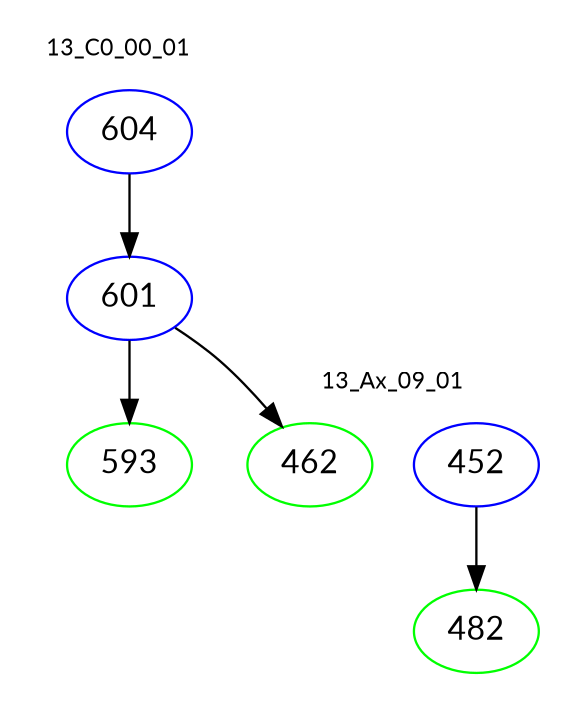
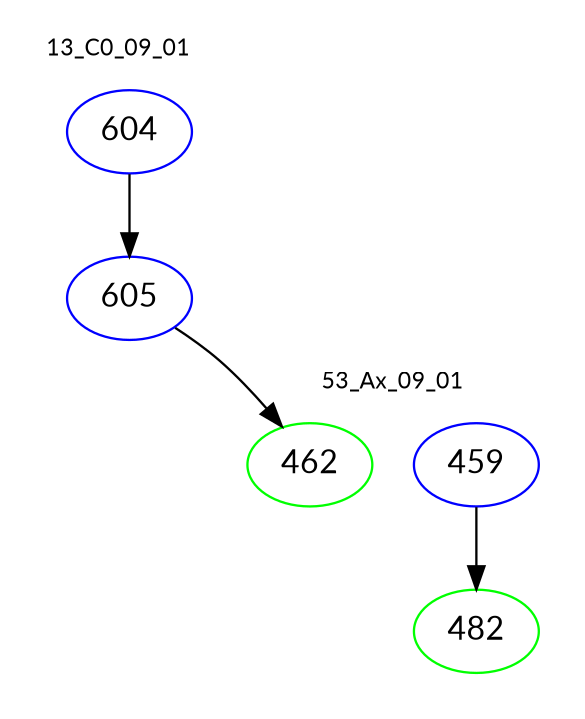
cluster "13_C0_00_01": label "13_C0_00_01" -> "13_C0_09_01"
node "601": label "601" -> "605"
cluster "13_Ax_09_01": label "13_Ax_09_01" -> "53_Ax_09_01"
node "593": removed
node "452": label "452" -> "459"
